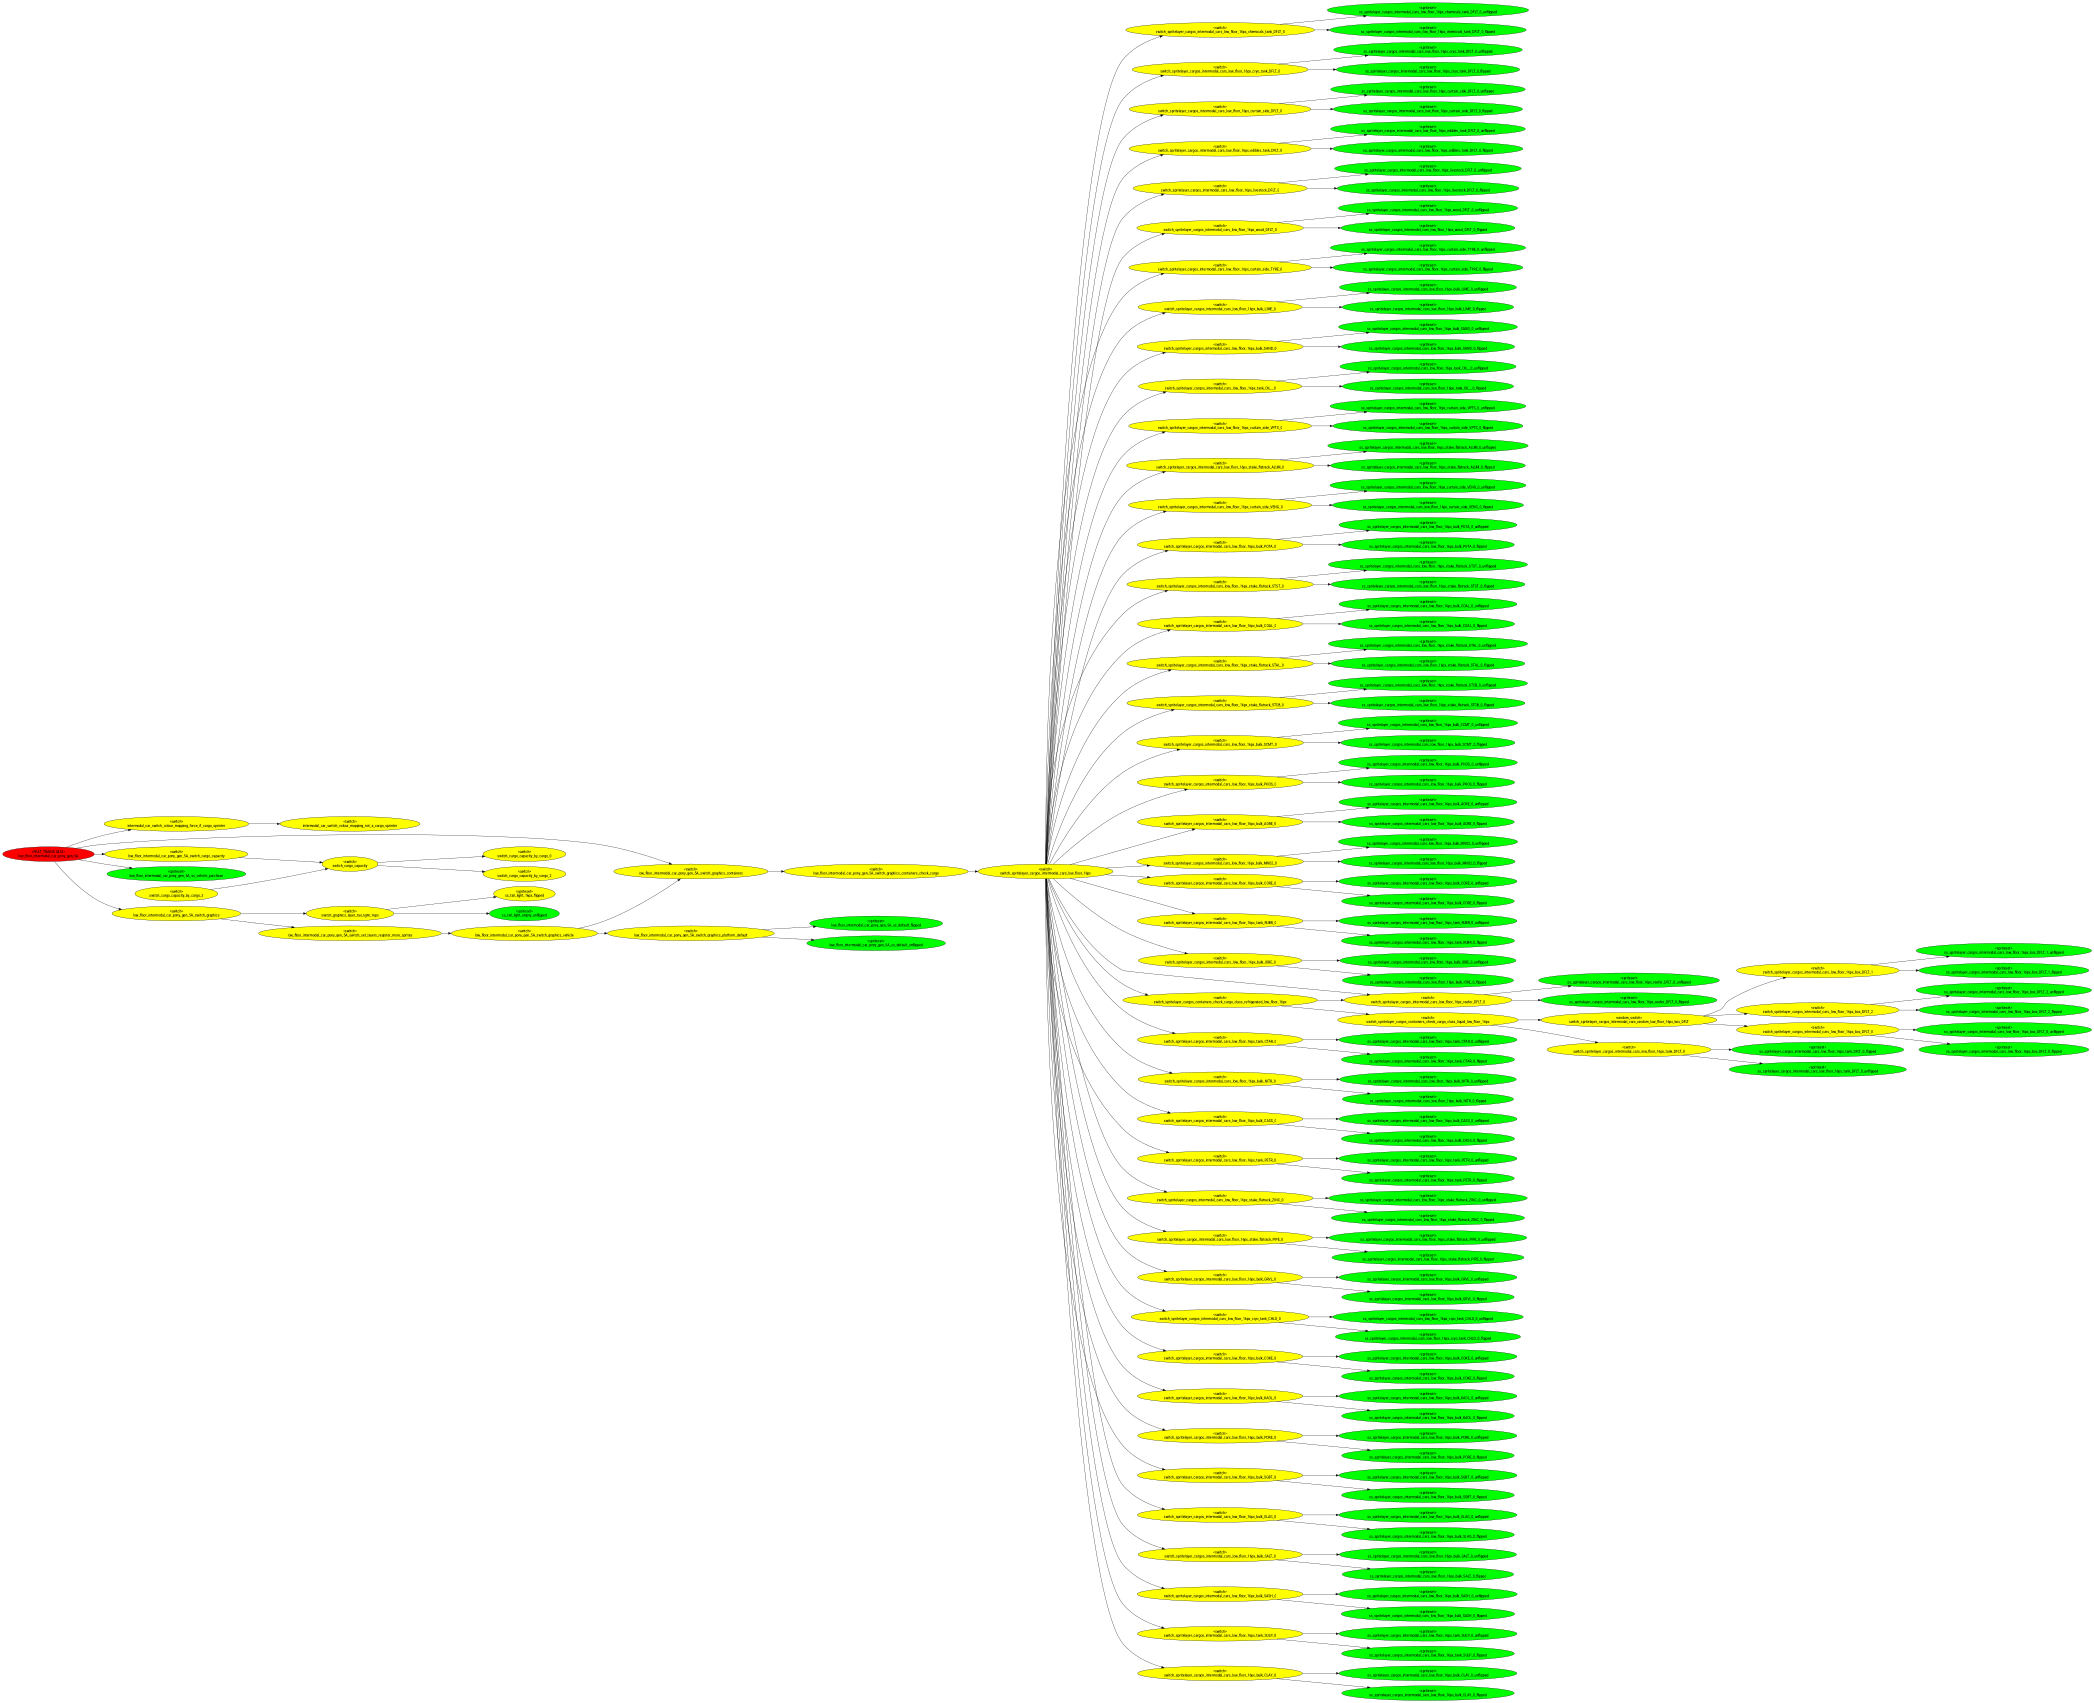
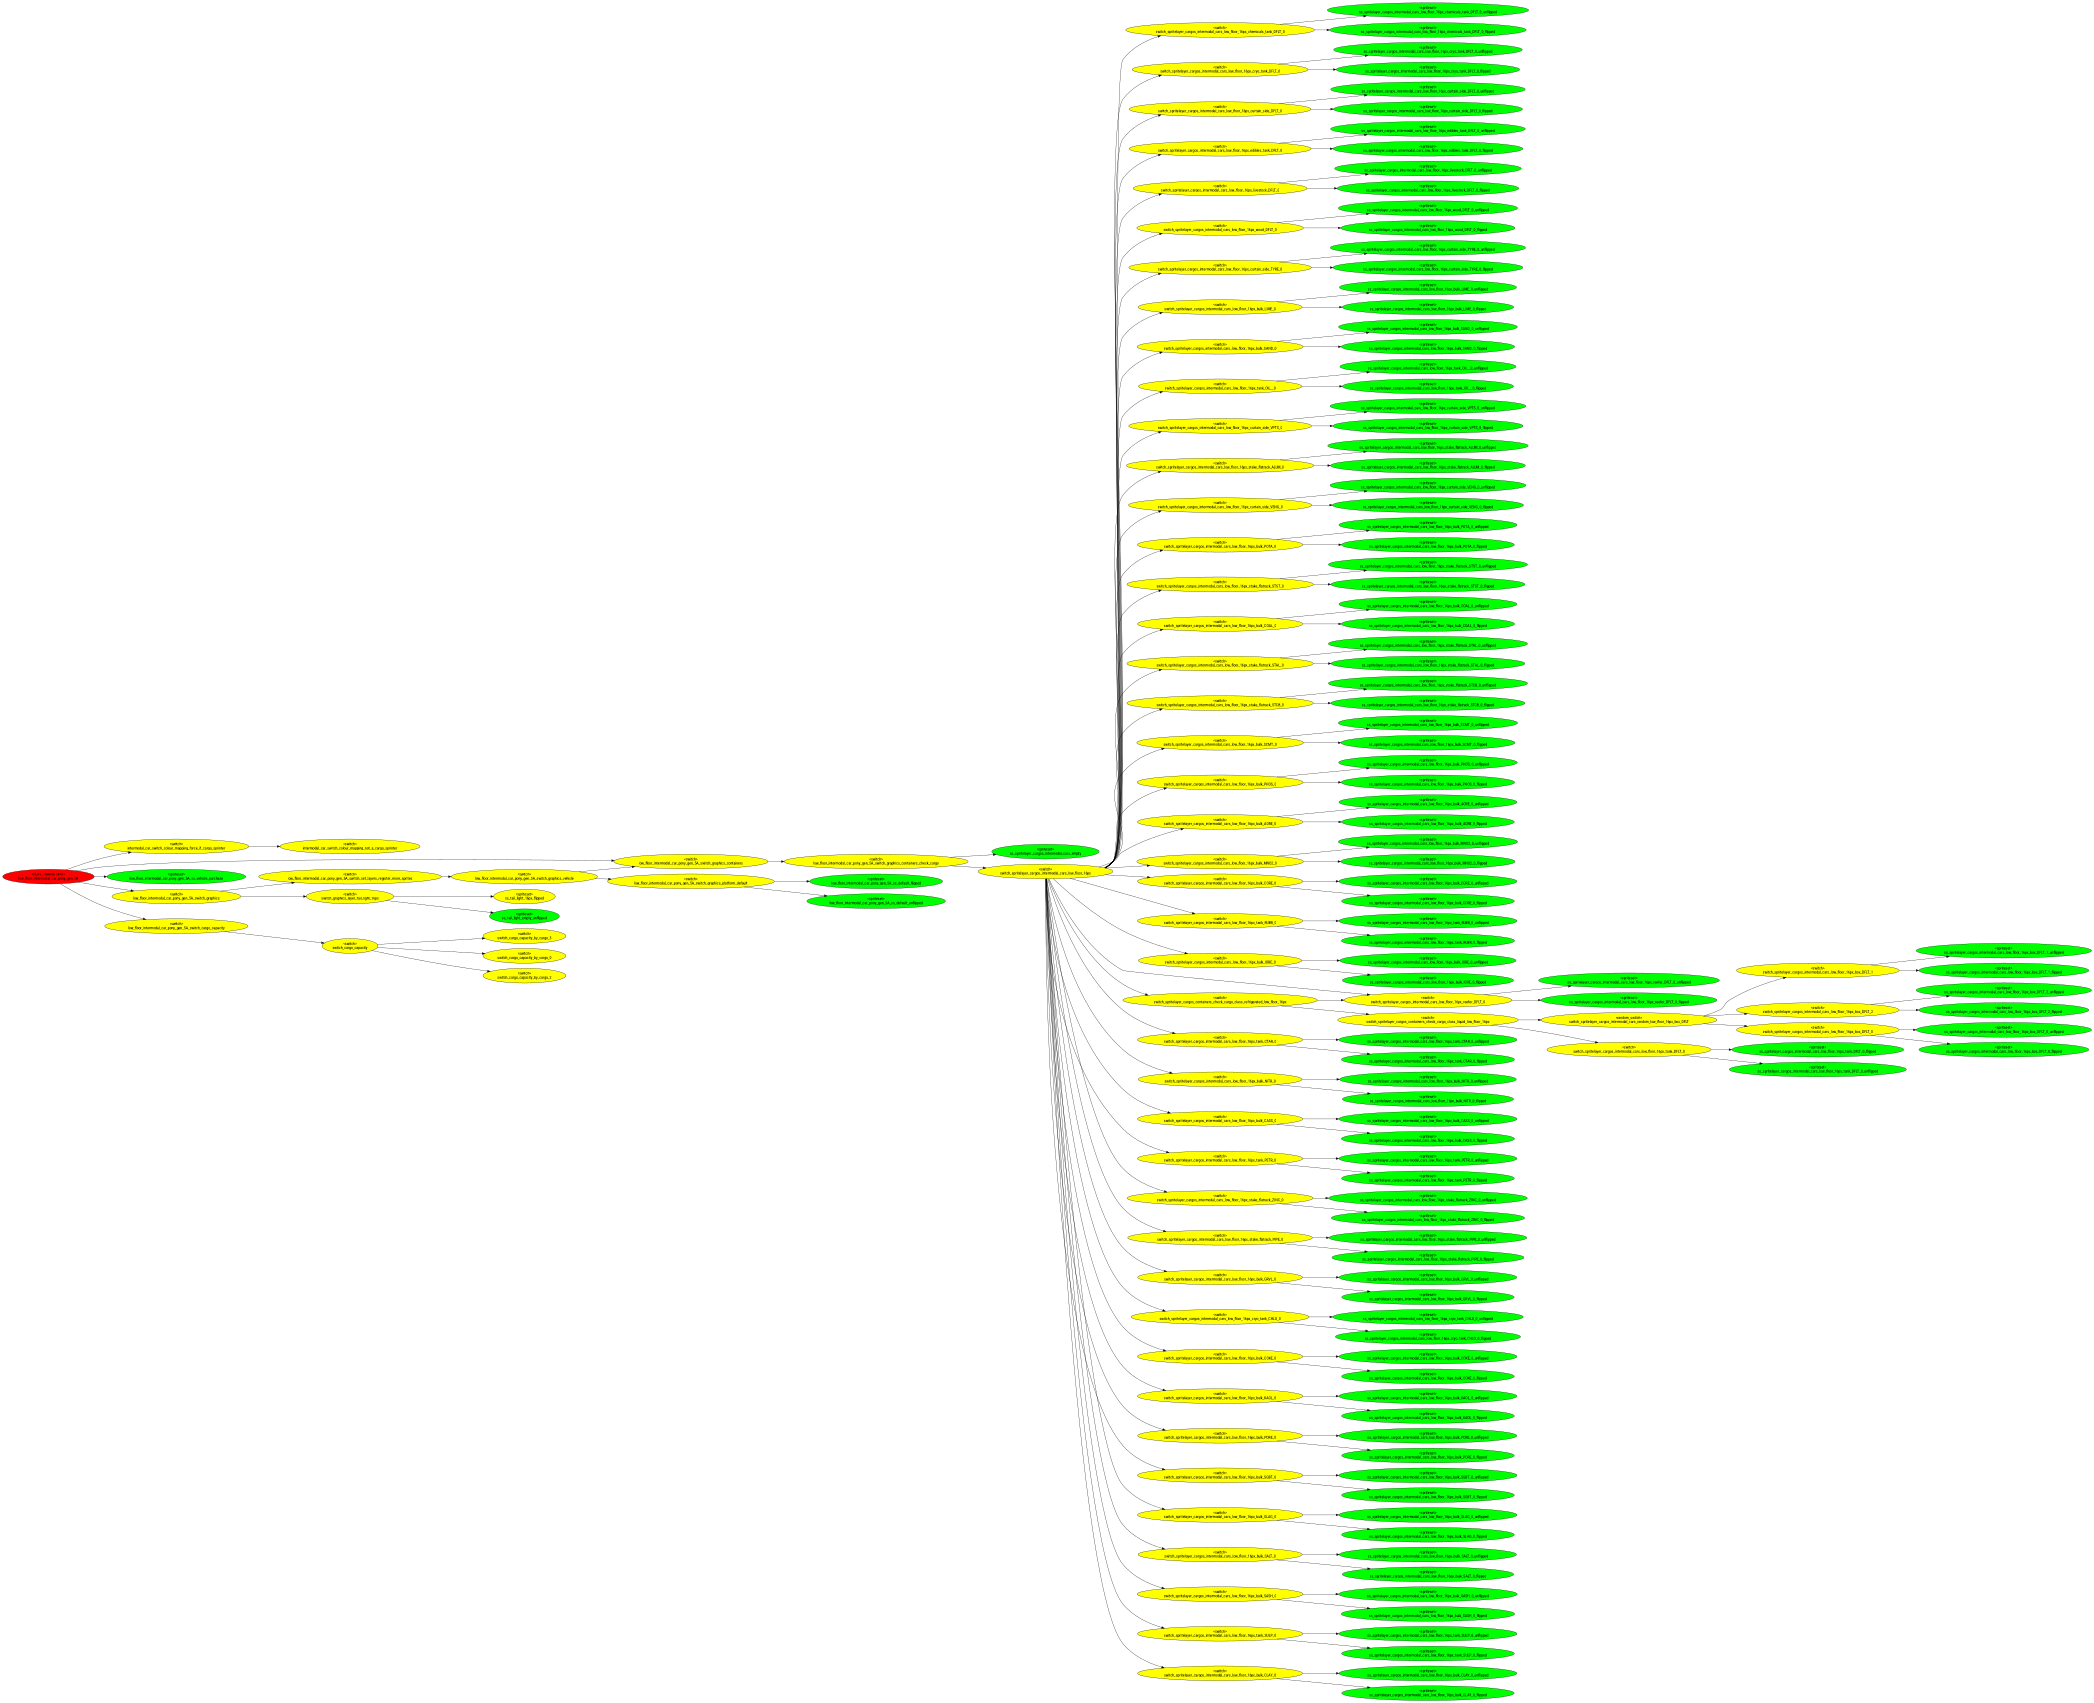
node "<spriteset> ss_spritelayer_cargos_intermodal_cars_empty": added
edge "<switch> switch_cargo_capacity_by_cargo_3" -> "<switch> switch_cargo_capacity": reversed
